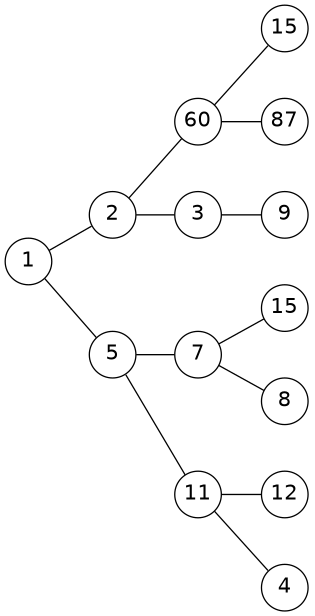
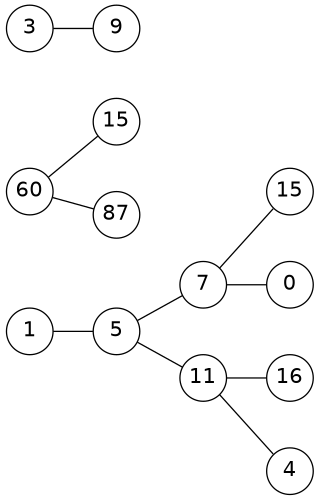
node "2": removed
node "8": label "8" -> "0"
node "12": label "12" -> "16"
